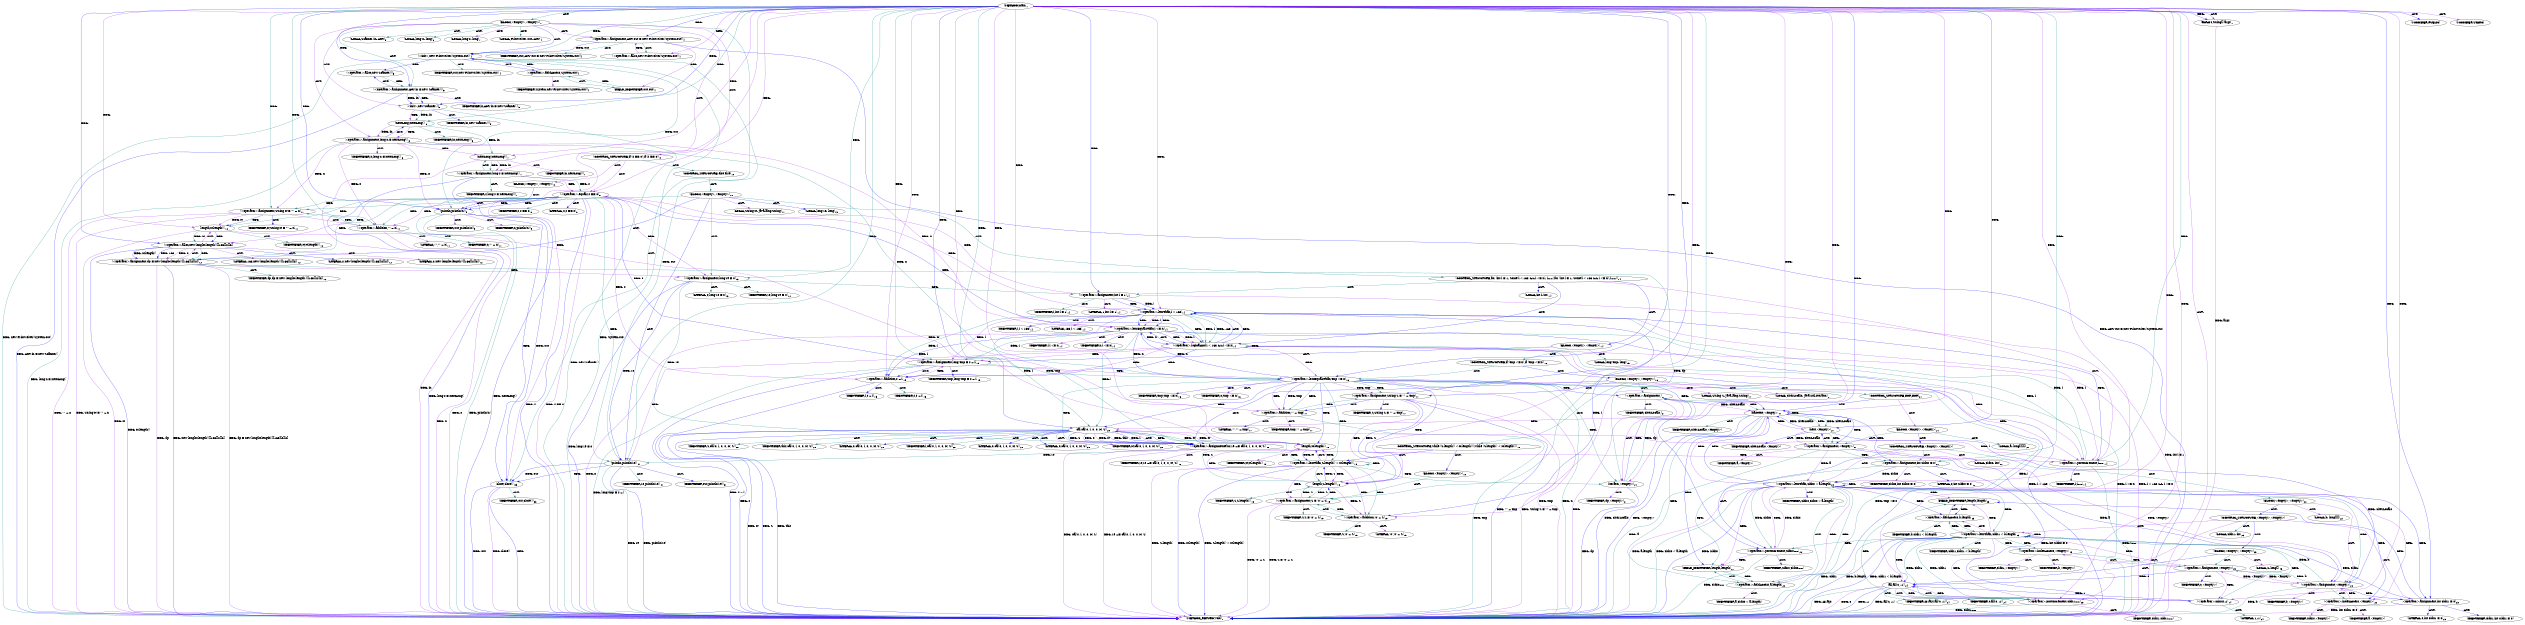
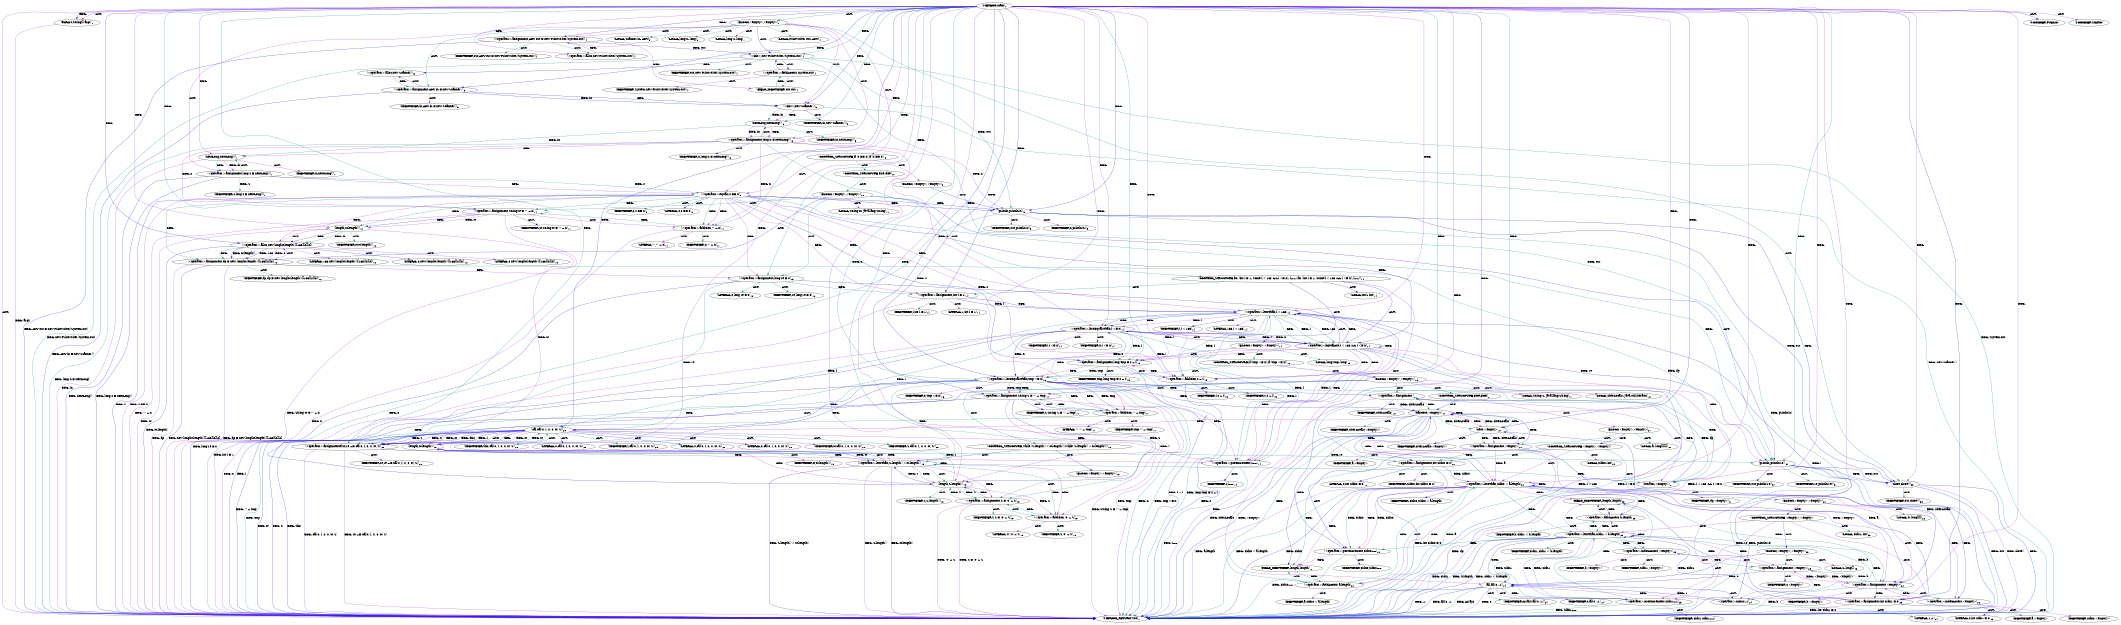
edge "(<operator>.assignment,long s = nextLong())" -> "(IDENTIFIER,s,long s = nextLong())": label "AST: " -> "DDG: S"
node "(LOCAL,long re: long)": removed
edge "(<operator>.assignment,int i = 1)" -> "(<operator>.equals,s == 0)": reversed
edge "(<operator>.lessThan,i < 163)" -> "(<operator>.addition,'0' + S)": now "(<operator>.lessThan,i < 163)" -> "(METHOD_RETURN,void)"
node "(IDENTIFIER,tmp,tmp <= n)": removed
node "(IDENTIFIER,$idx1,int $idx1 = 0)": removed
